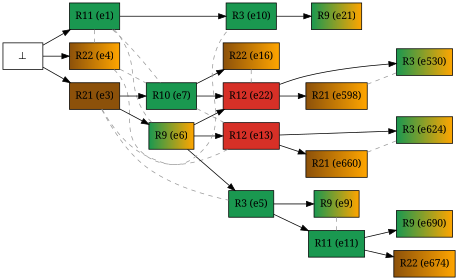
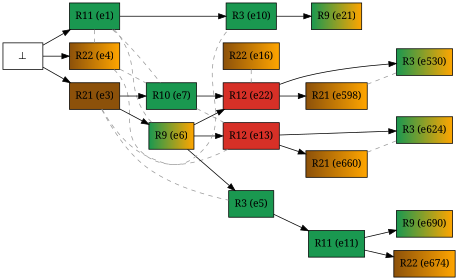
edge "R10 (e7)" -> "R22 (e16)": removed
node "R9 (e9)": removed
